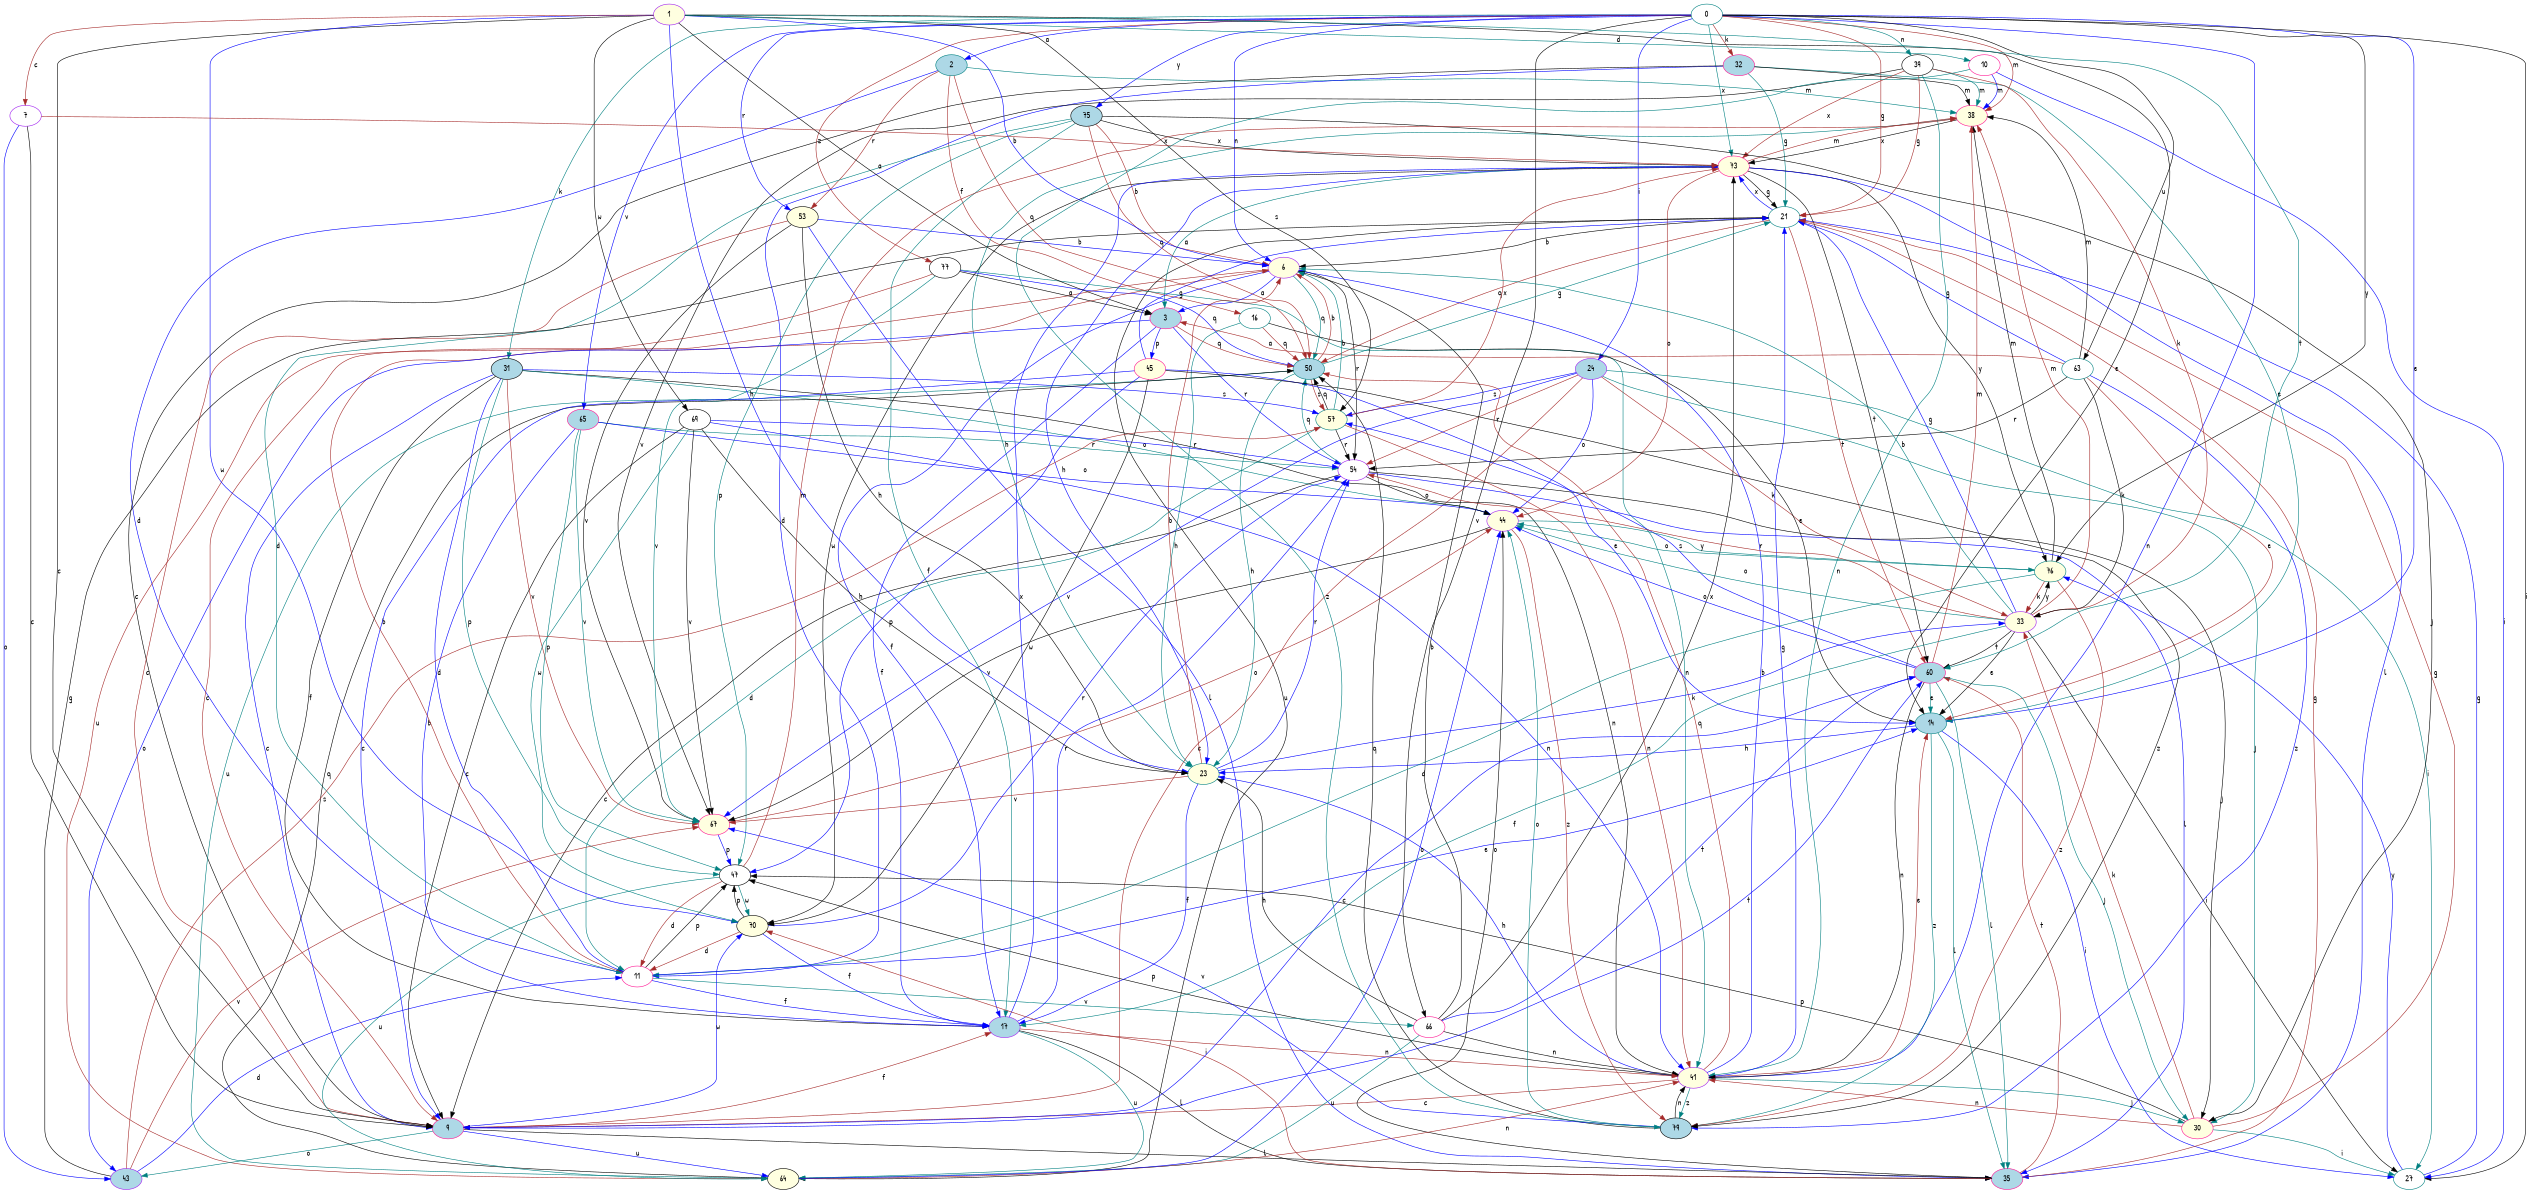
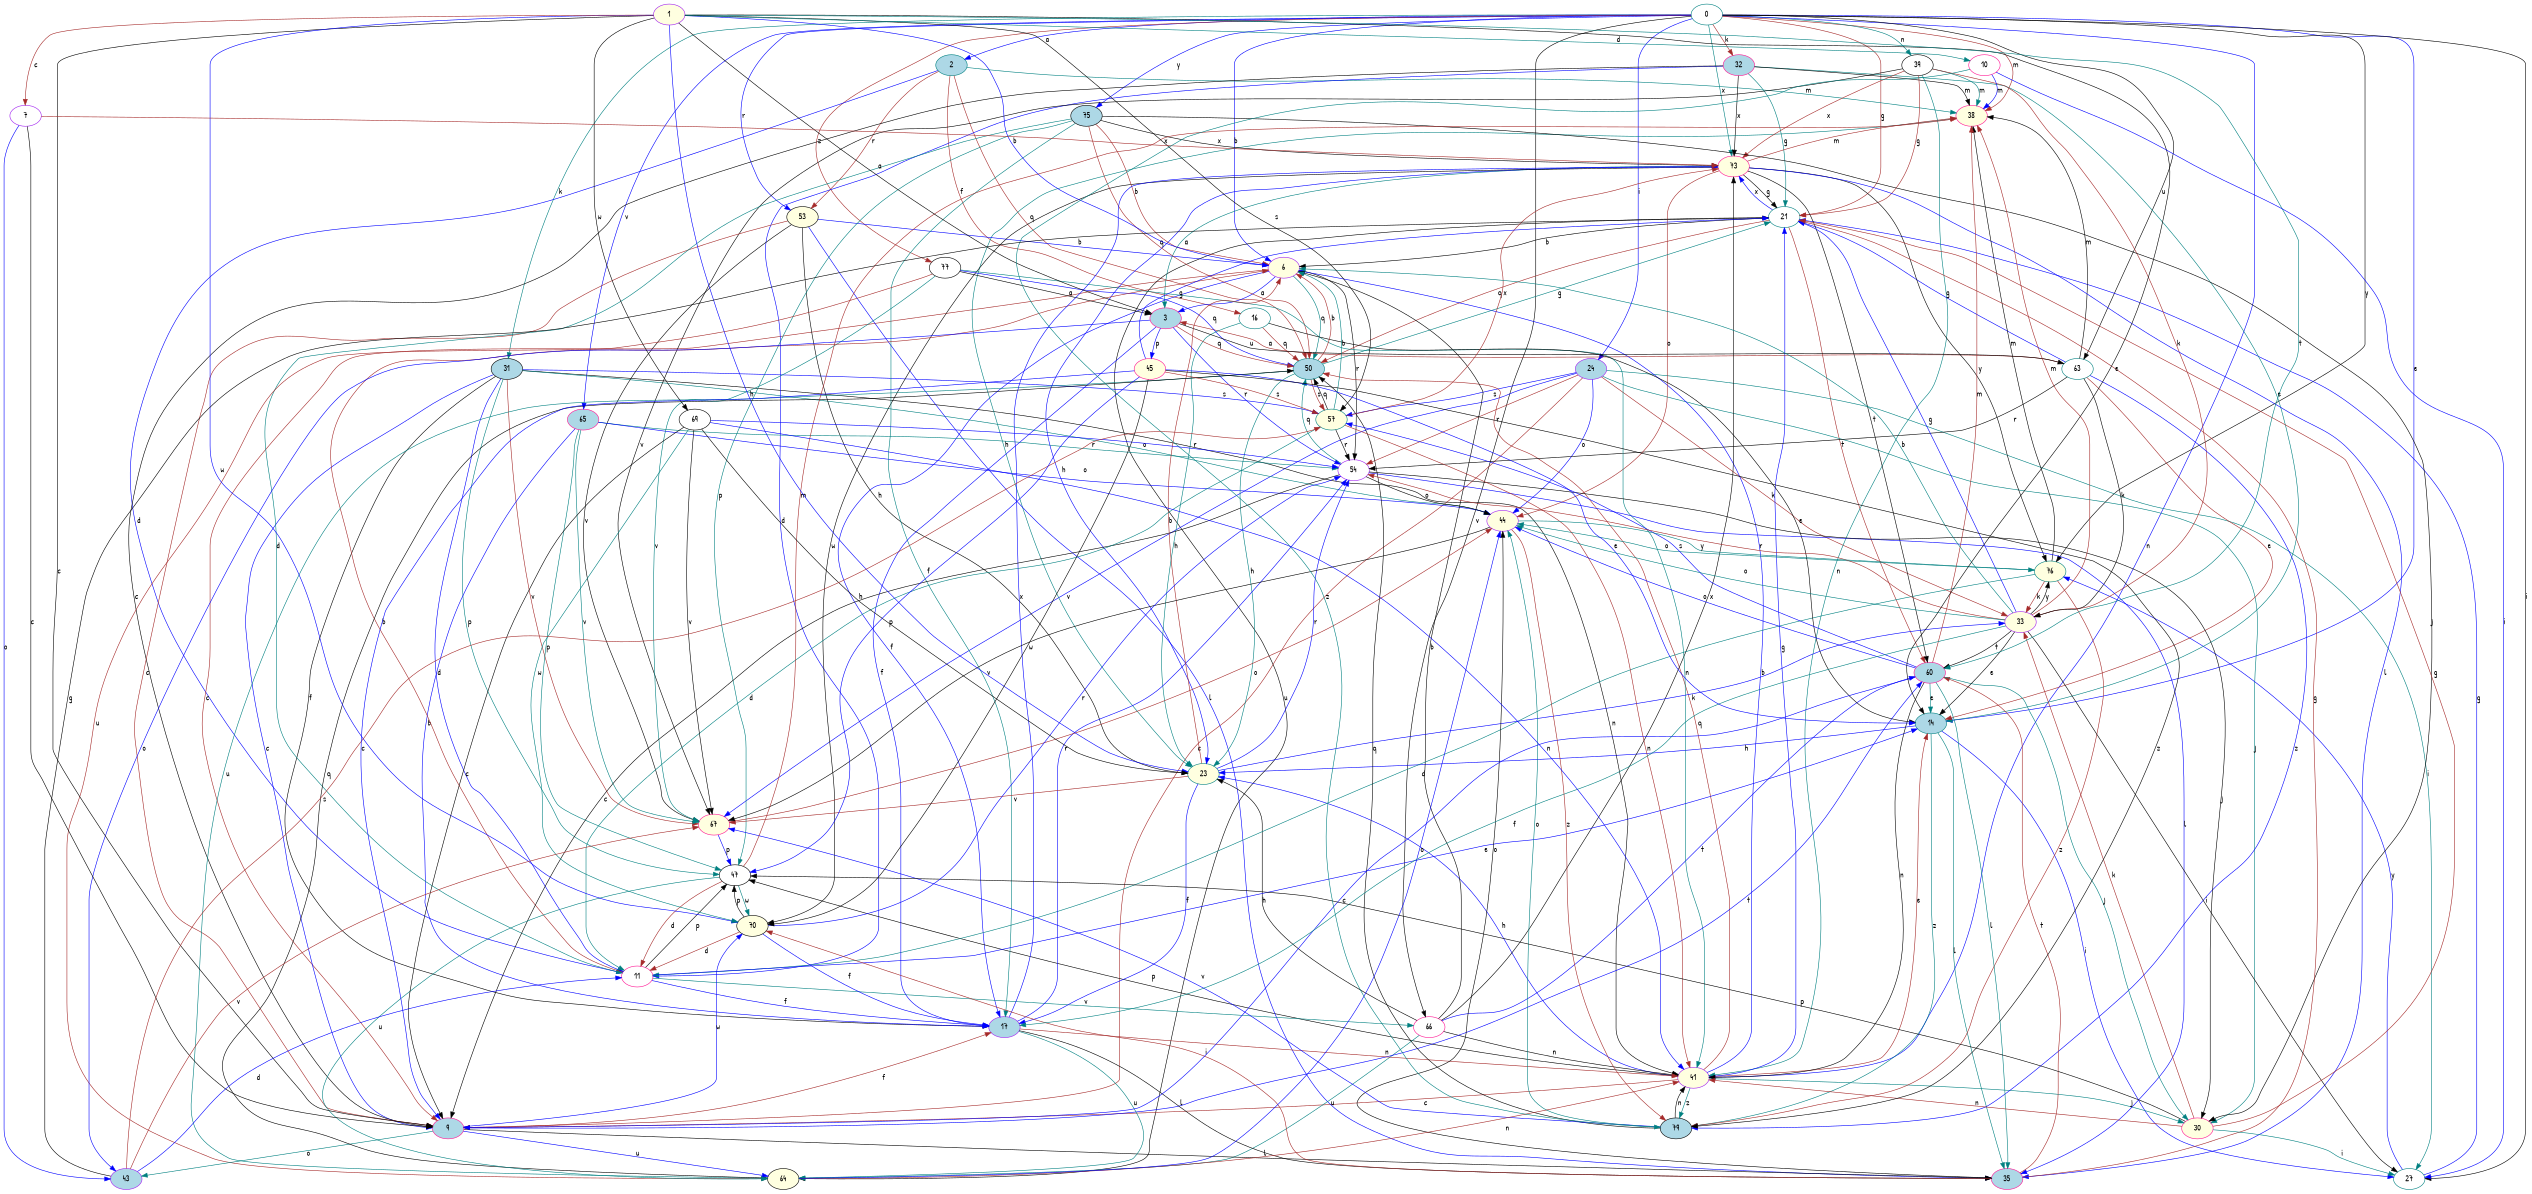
edge "0" -> "6": label "n" -> "b"
edge "38" -> "73": now "32" -> "73"
edge "3" -> "63": added, label "u"
edge "45" -> "57": added, label "s"
